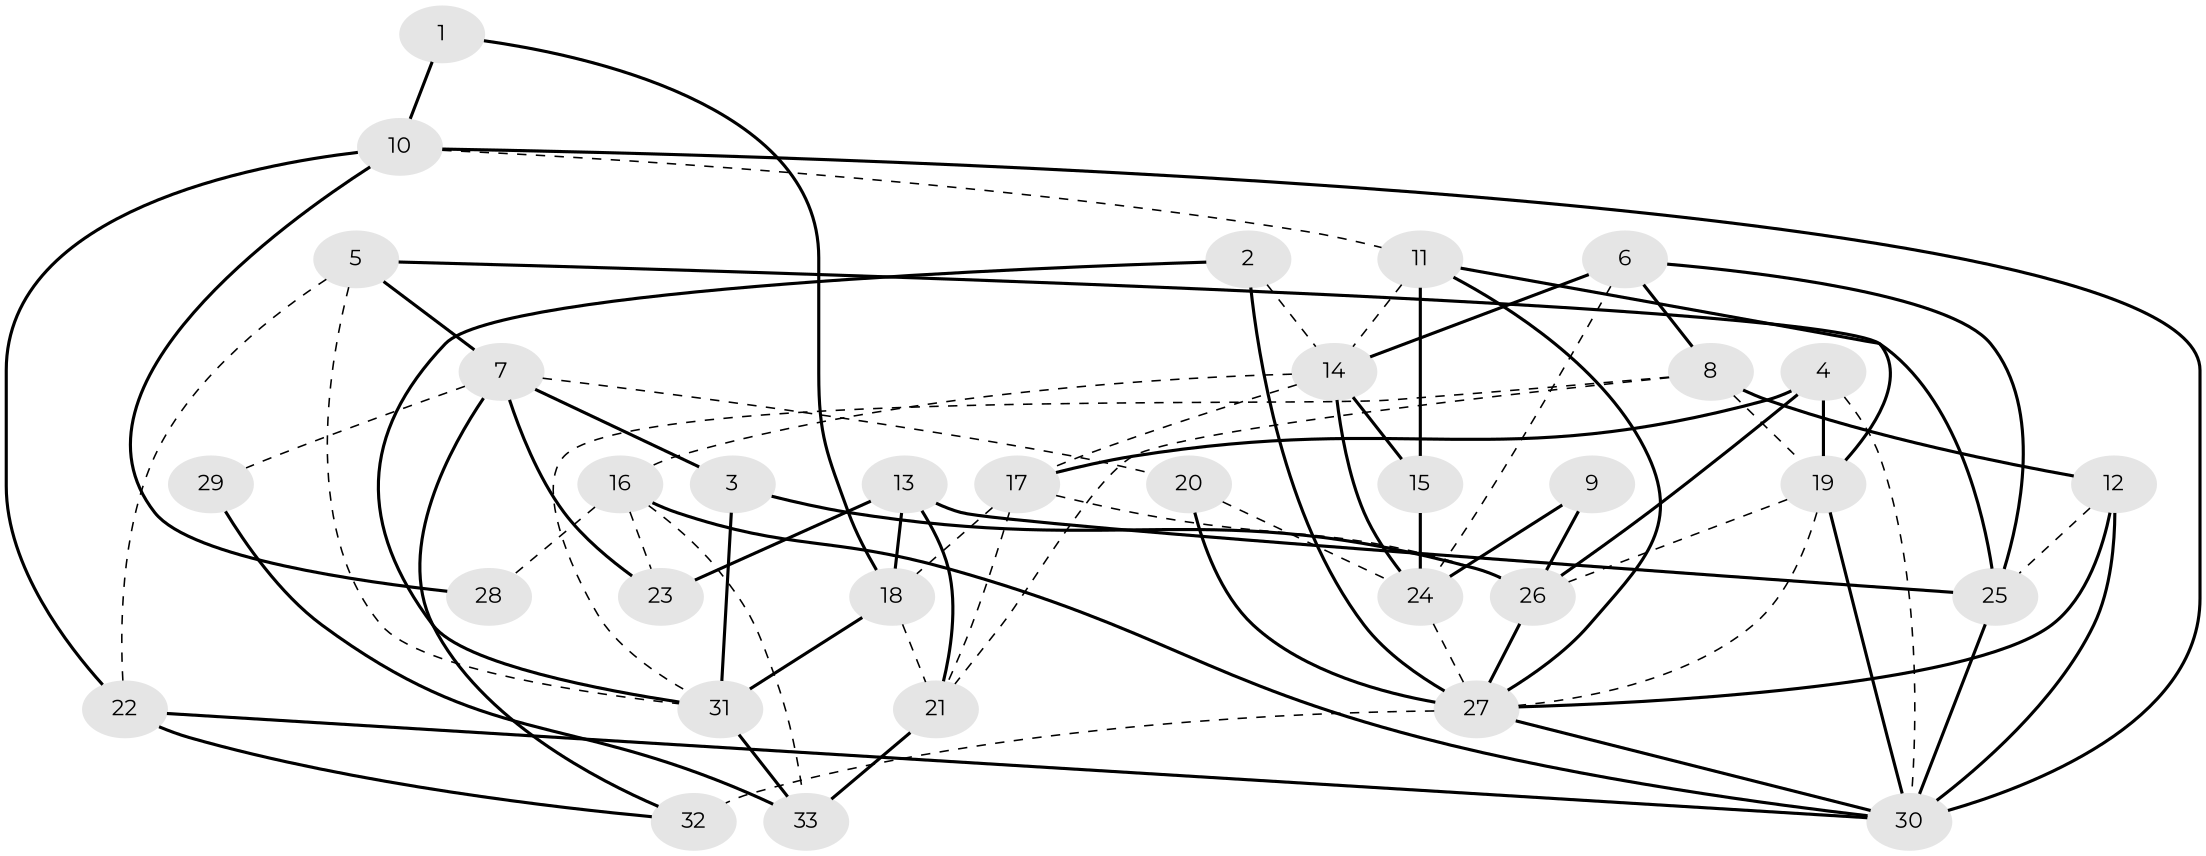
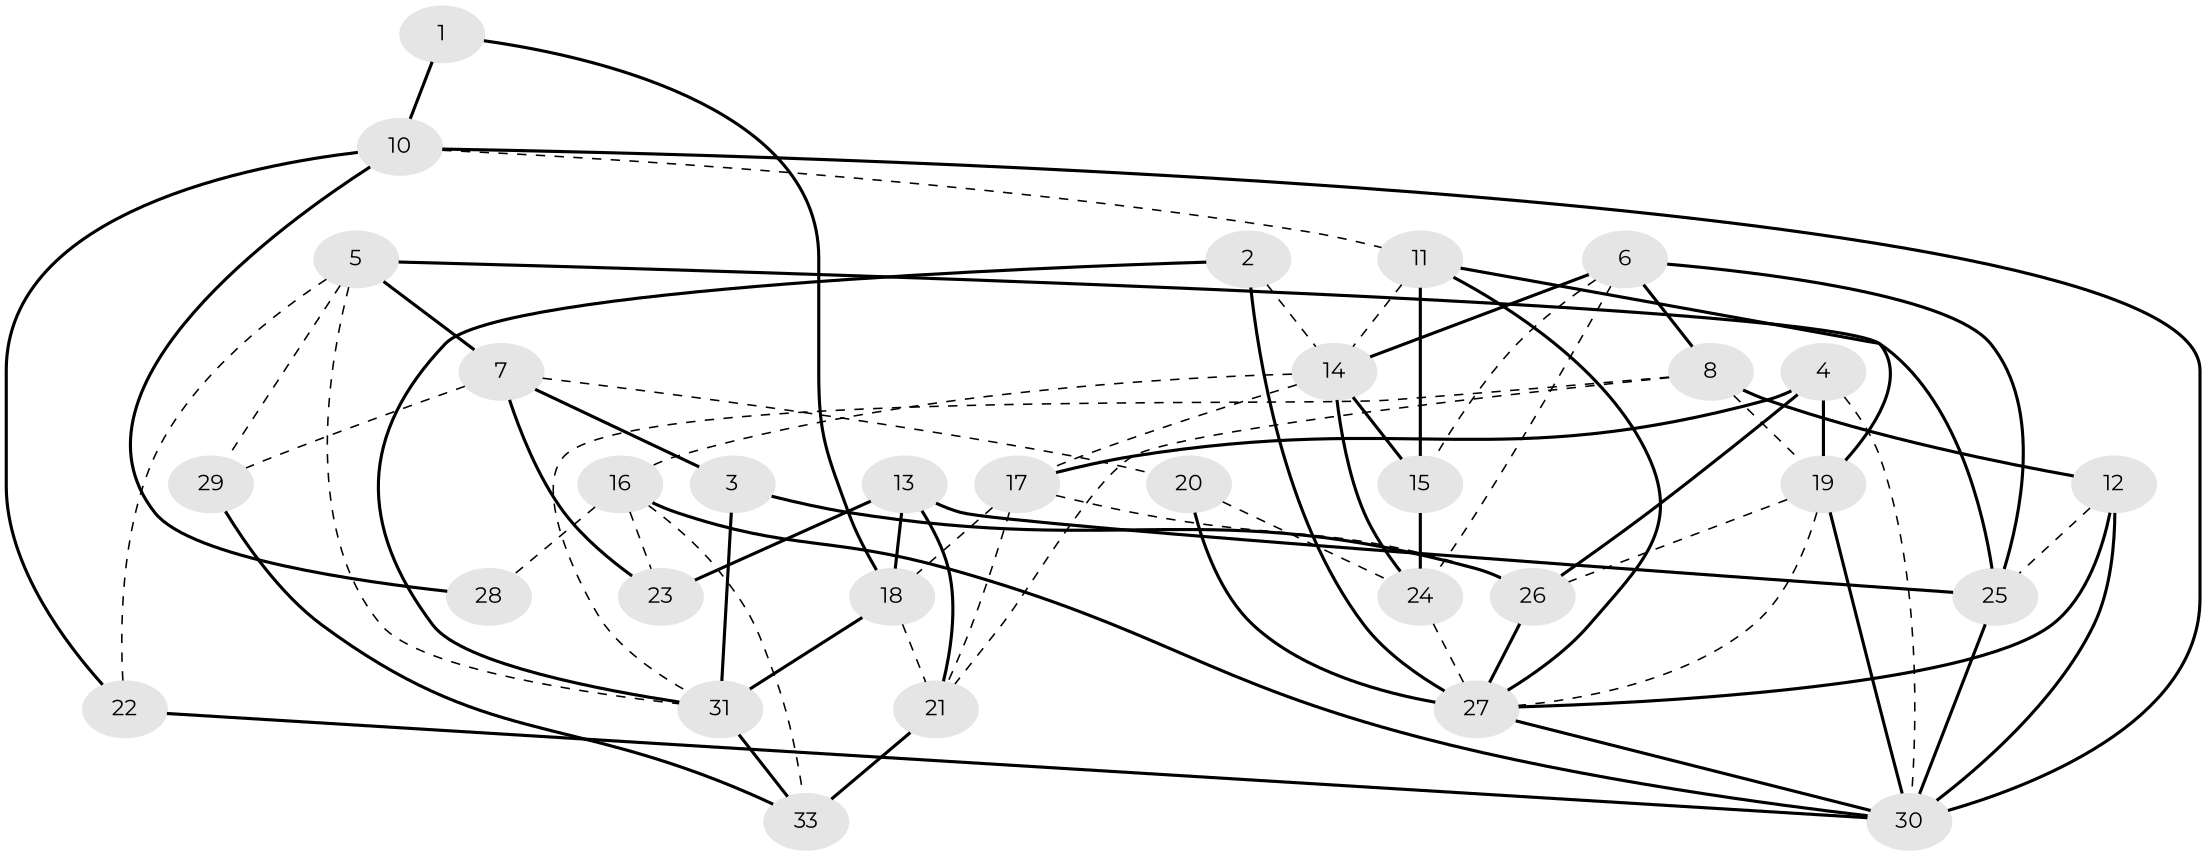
edge "6" -- "15": added
edge "5" -- "29": added
node "9": removed
node "32": removed
